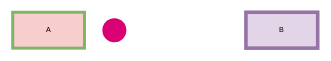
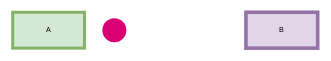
node "A": fillcolor #f8cecc -> #d5e8d4
